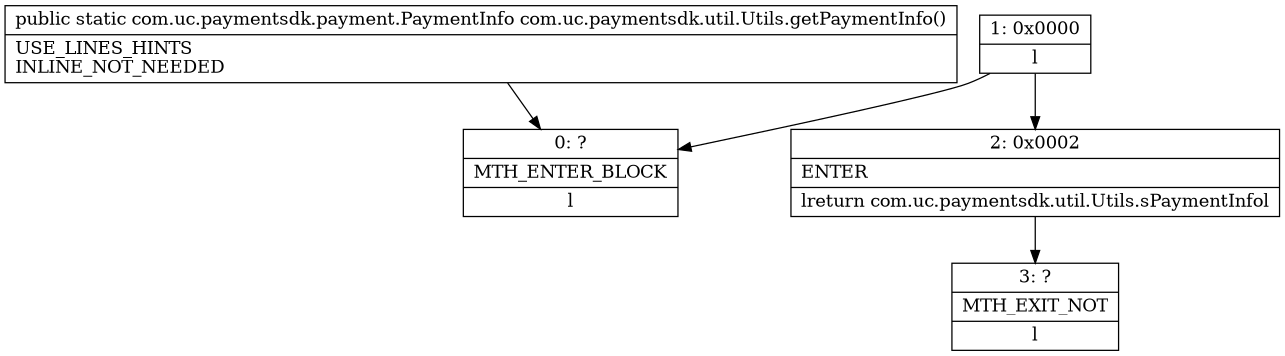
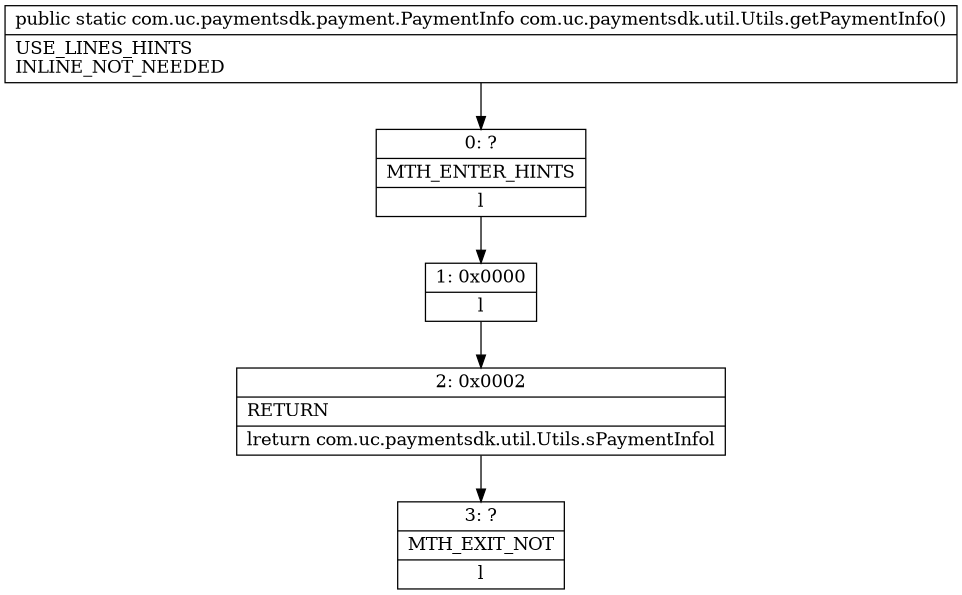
edge "1: 0x0000" -> "0: ?": reversed
node "0: ?": text "MTH_ENTER_BLOCK" -> "MTH_ENTER_HINTS"
node "2: 0x0002": text "ENTER" -> "RETURN"
